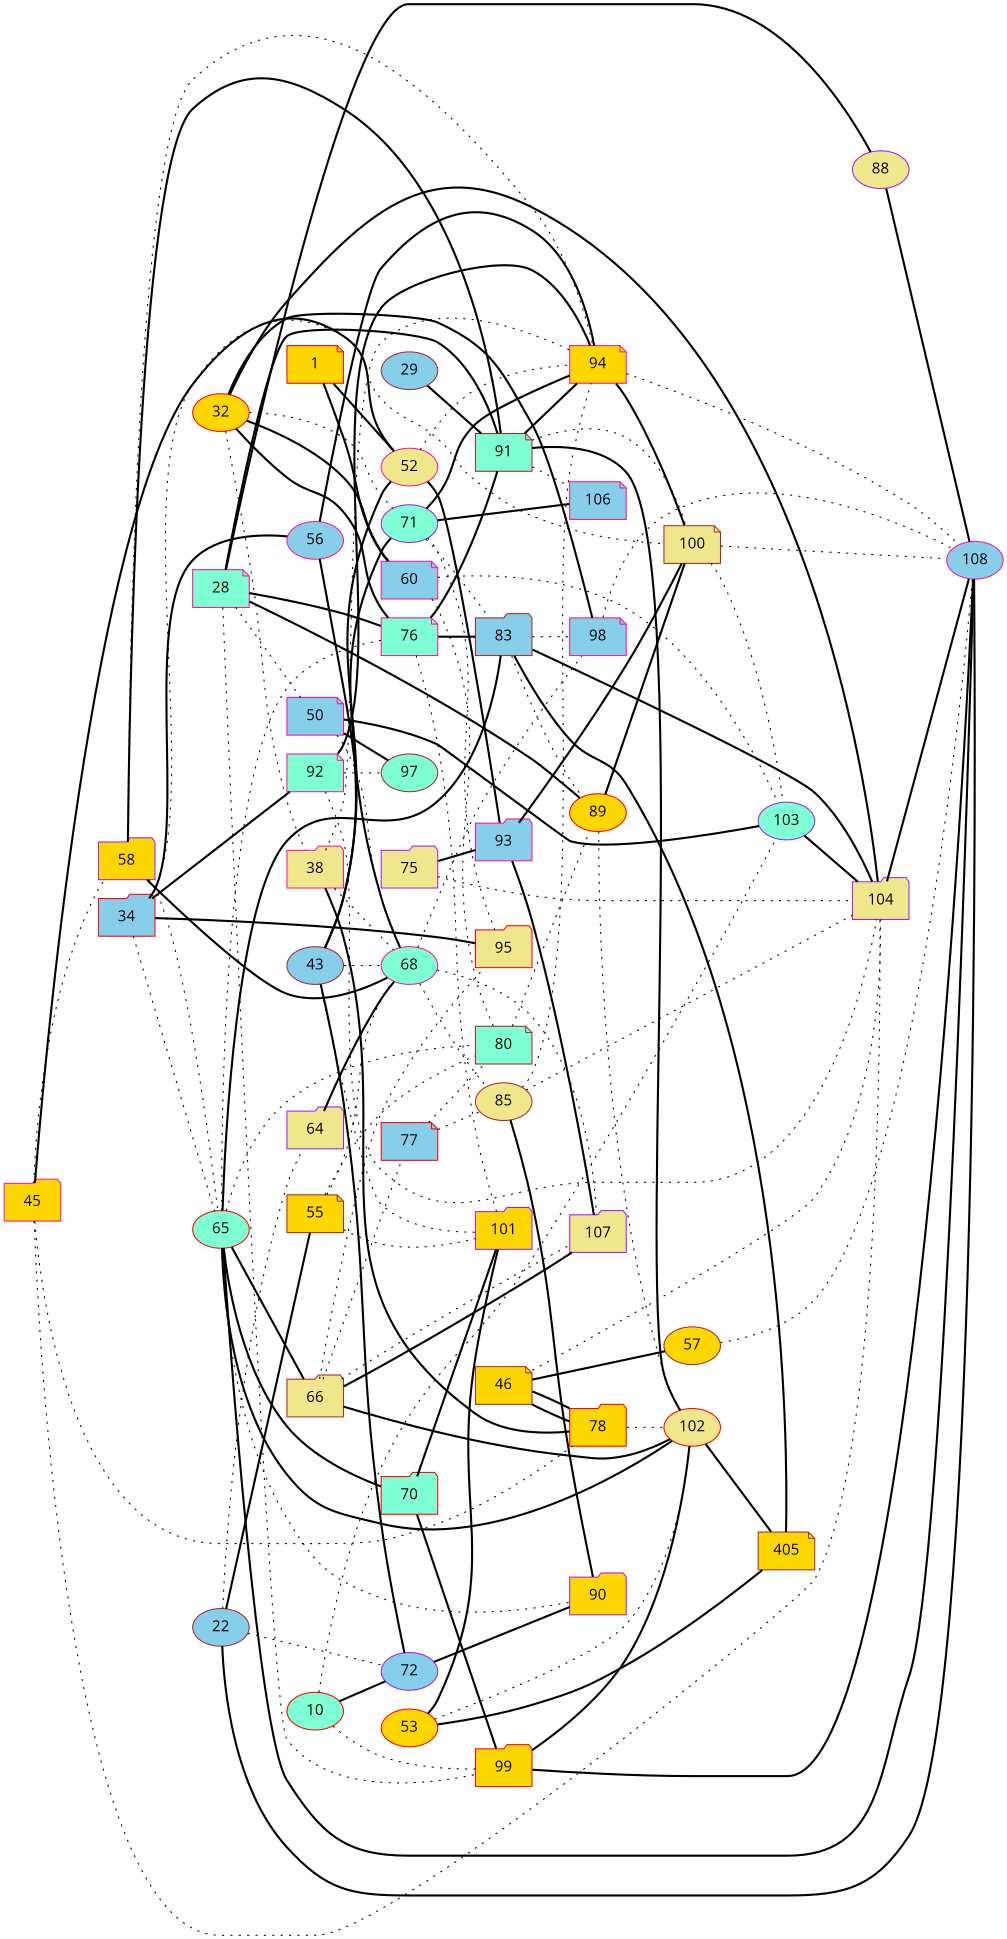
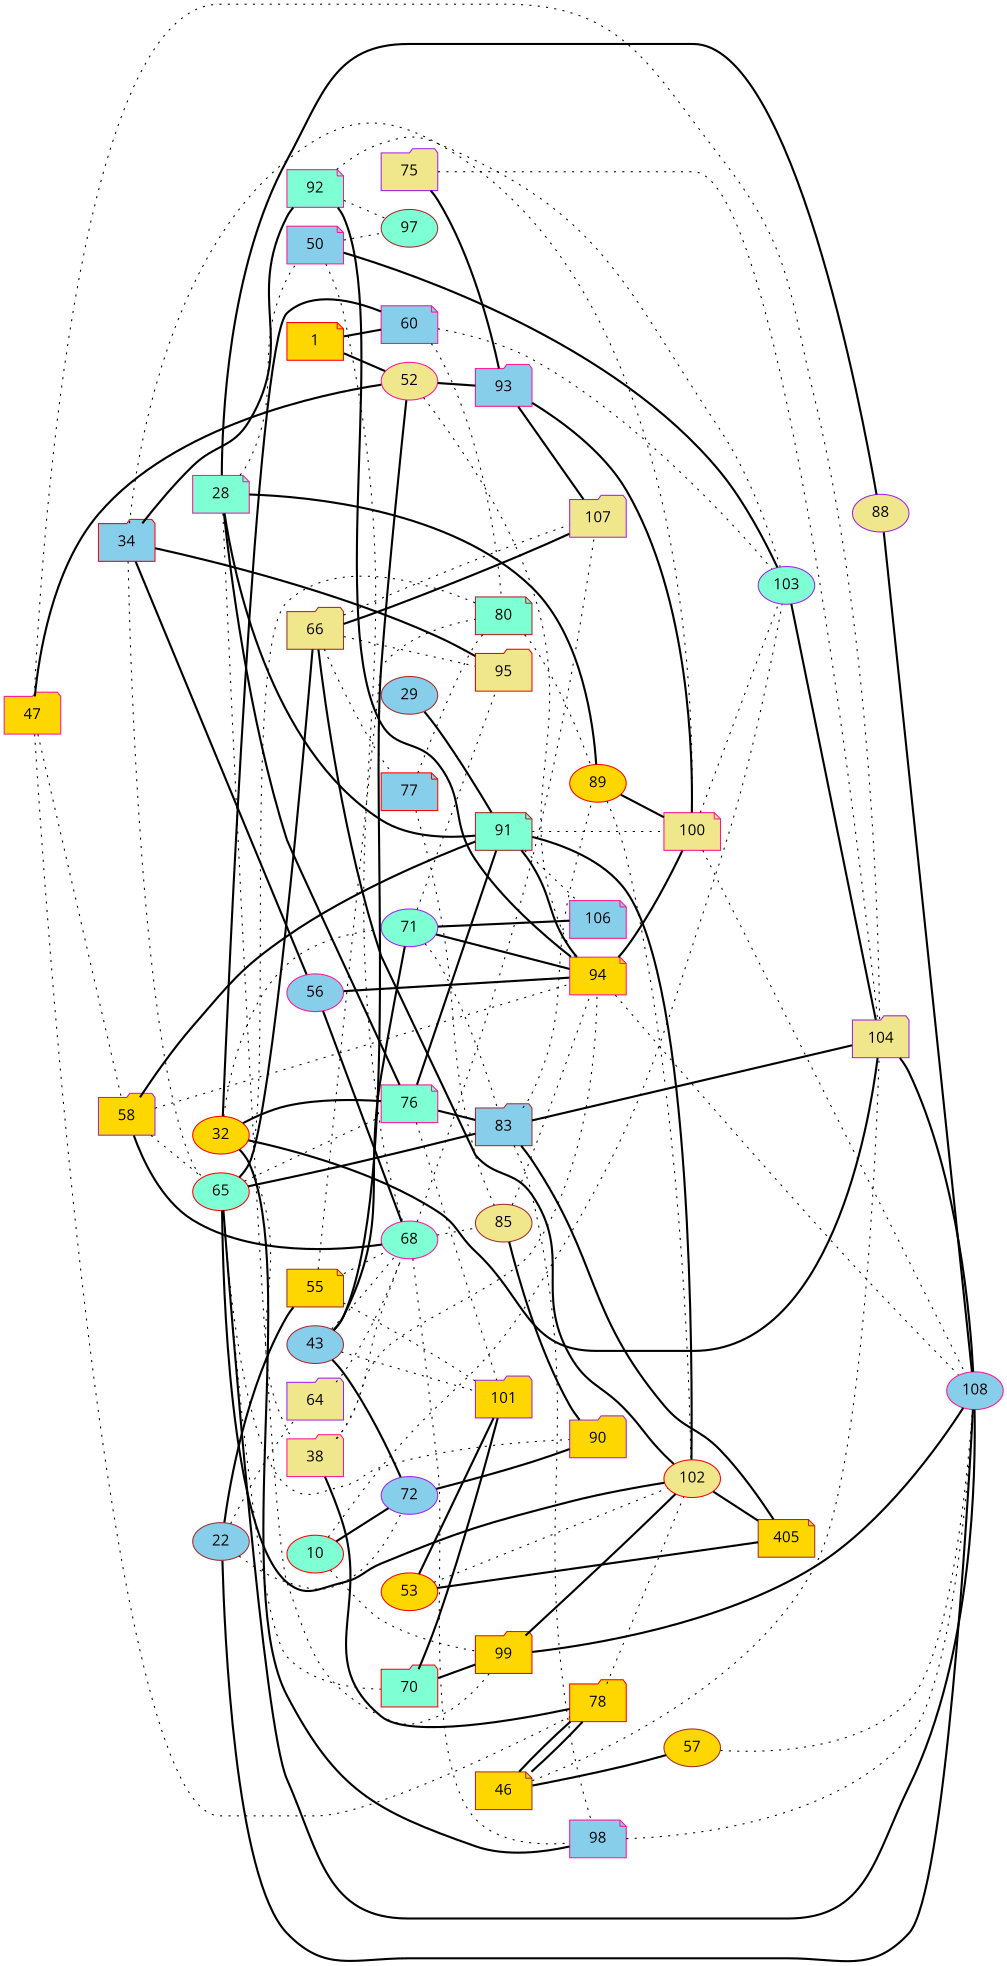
node "100": color brown -> deeppink
edge "50" -- "97": style bold -> dotted
edge "104" -- "85": removed
edge "68" -- "64": style bold -> dotted
edge "92" -- "104": now "92" -- "103"
node "45": label "45" -> "47"
edge "65" -- "70": style bold -> dotted
